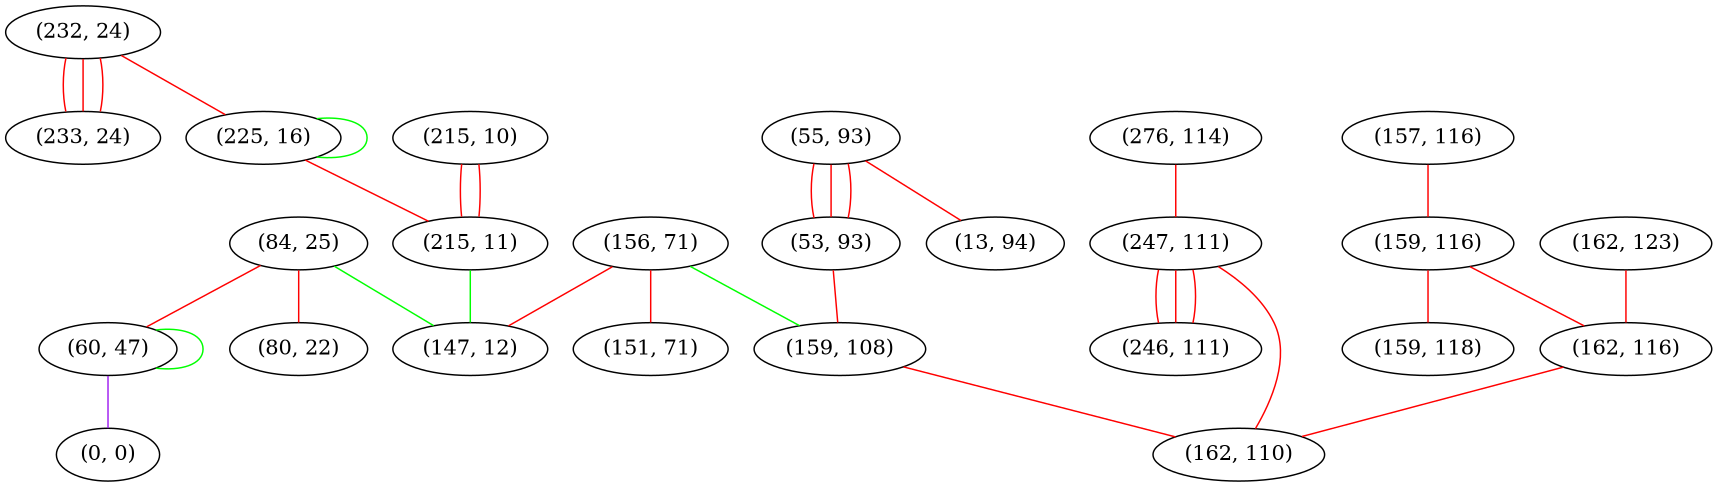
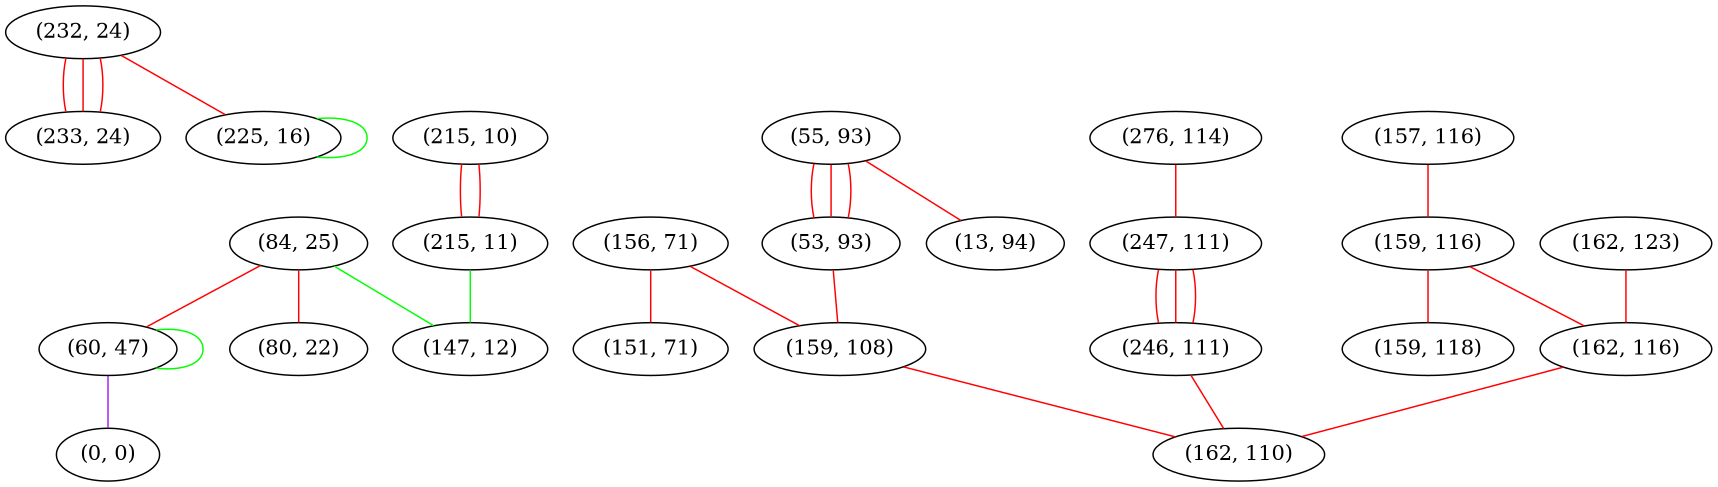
edge "(225, 16)" -- "(215, 11)": removed
edge "(156, 71)" -- "(147, 12)": removed
edge "(156, 71)" -- "(159, 108)": color green -> red
edge "(247, 111)" -- "(162, 110)": now "(246, 111)" -- "(162, 110)"
